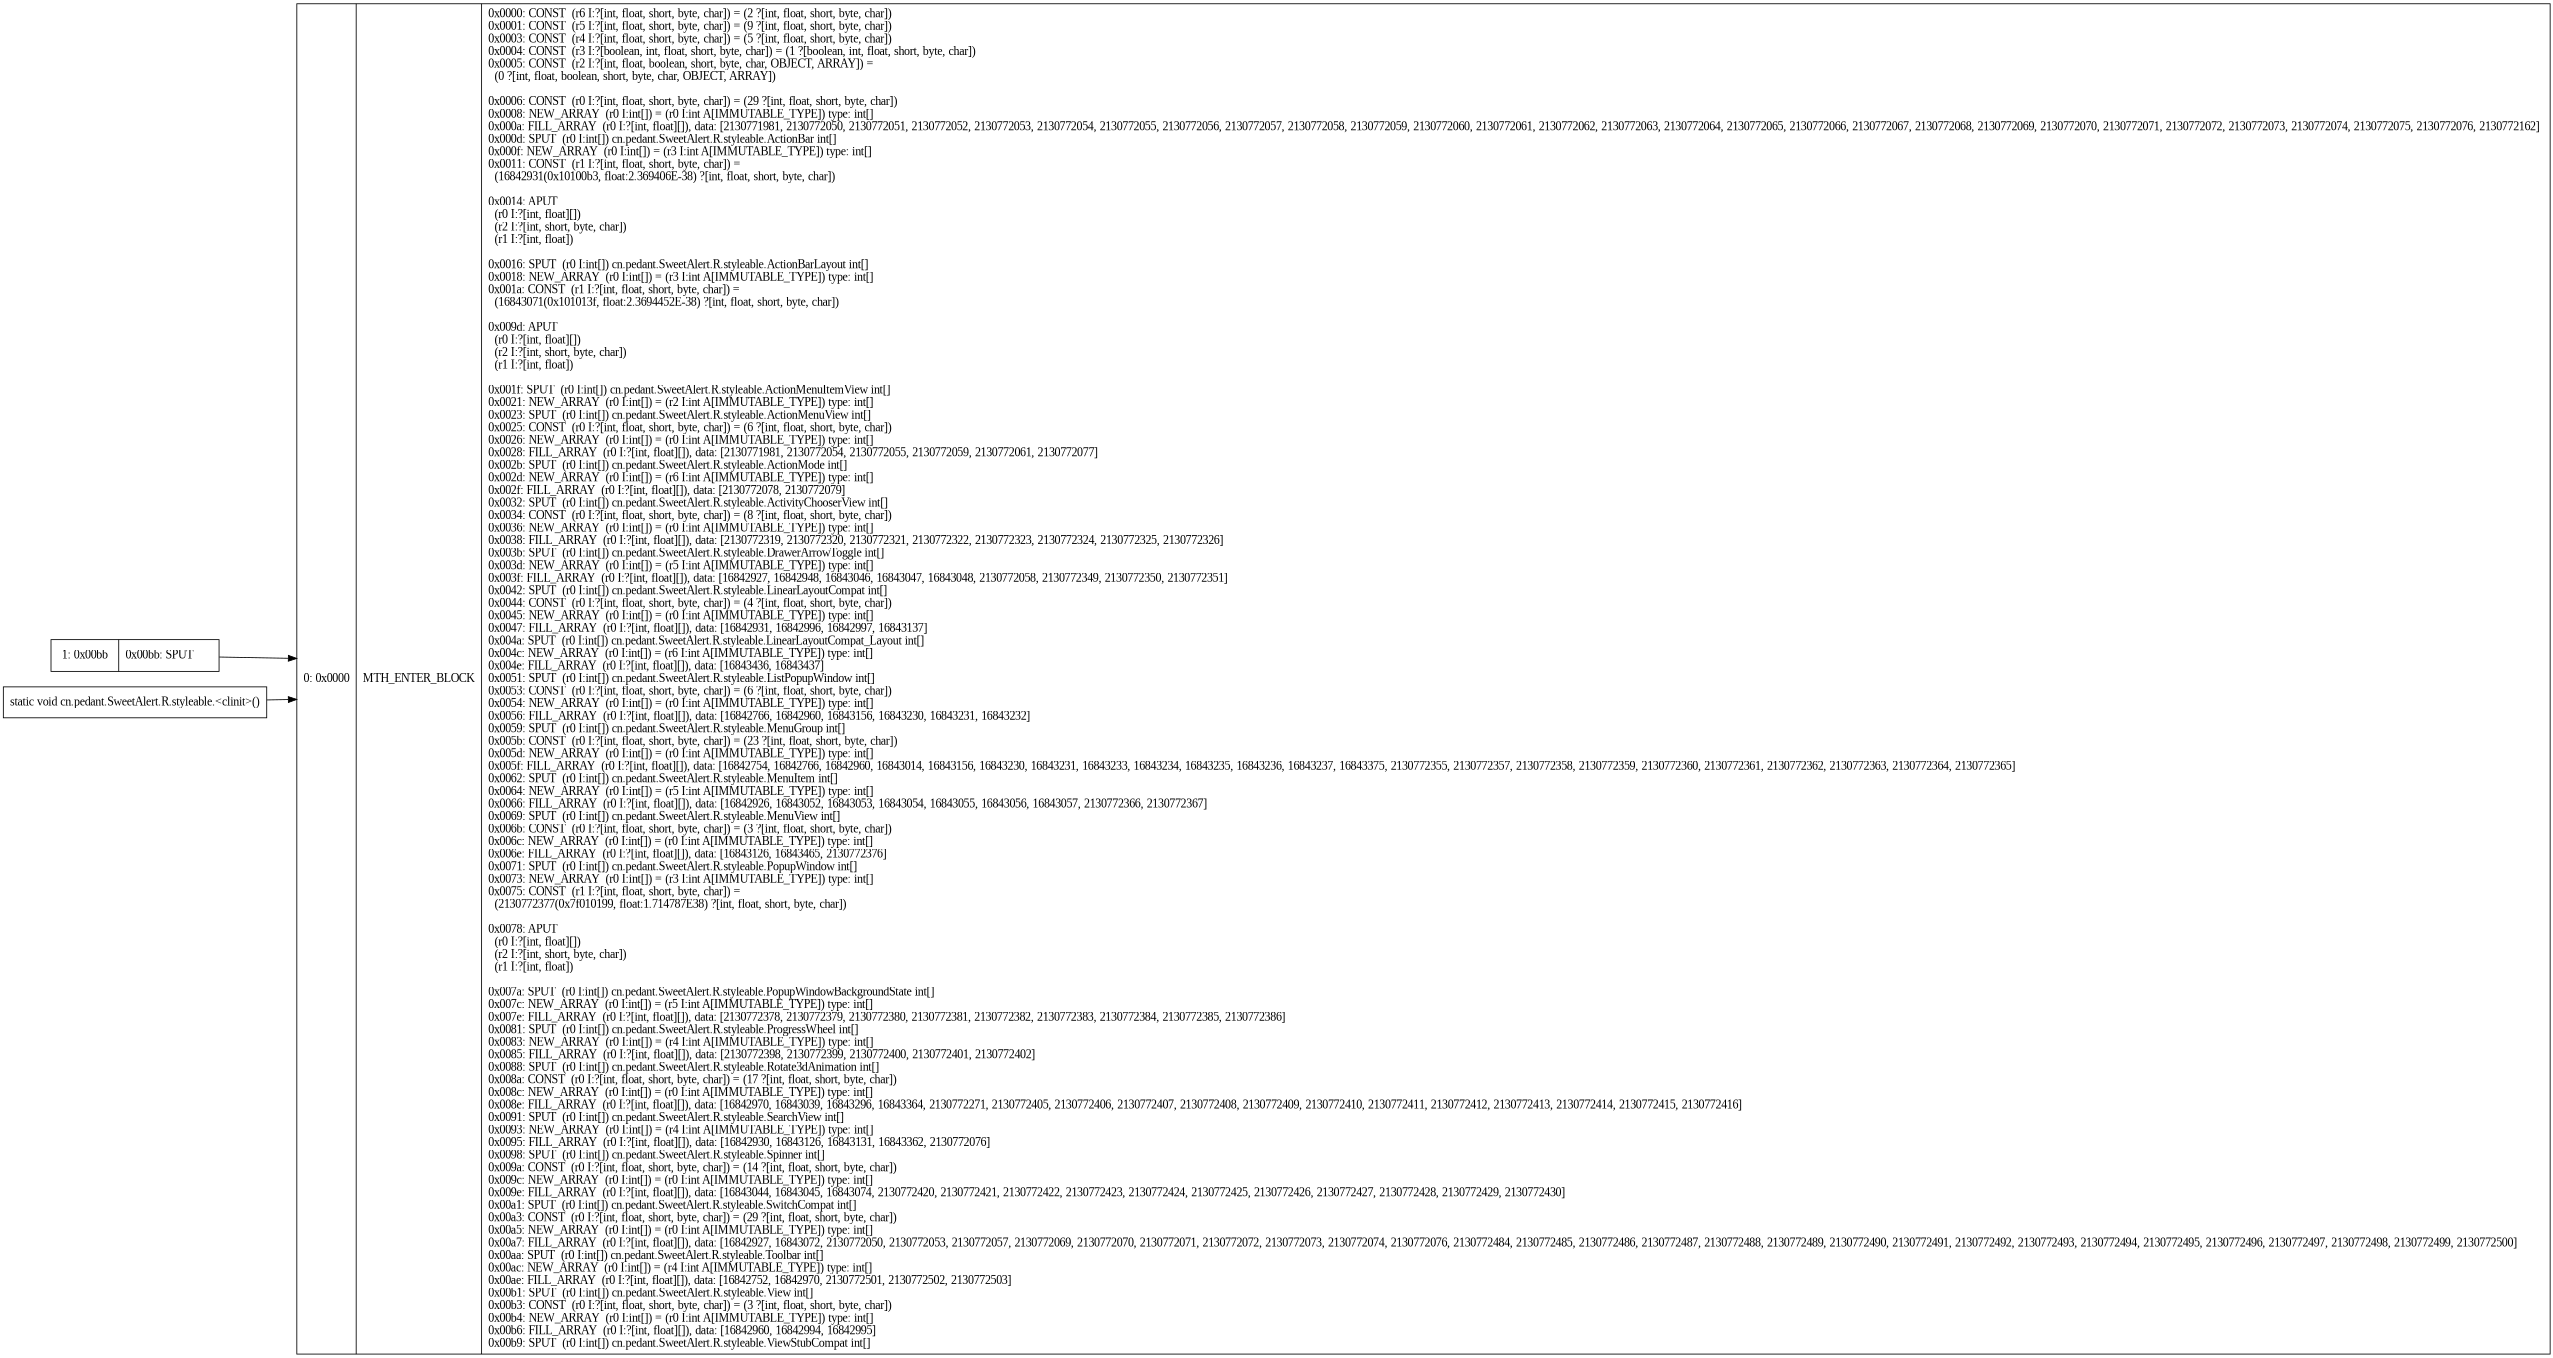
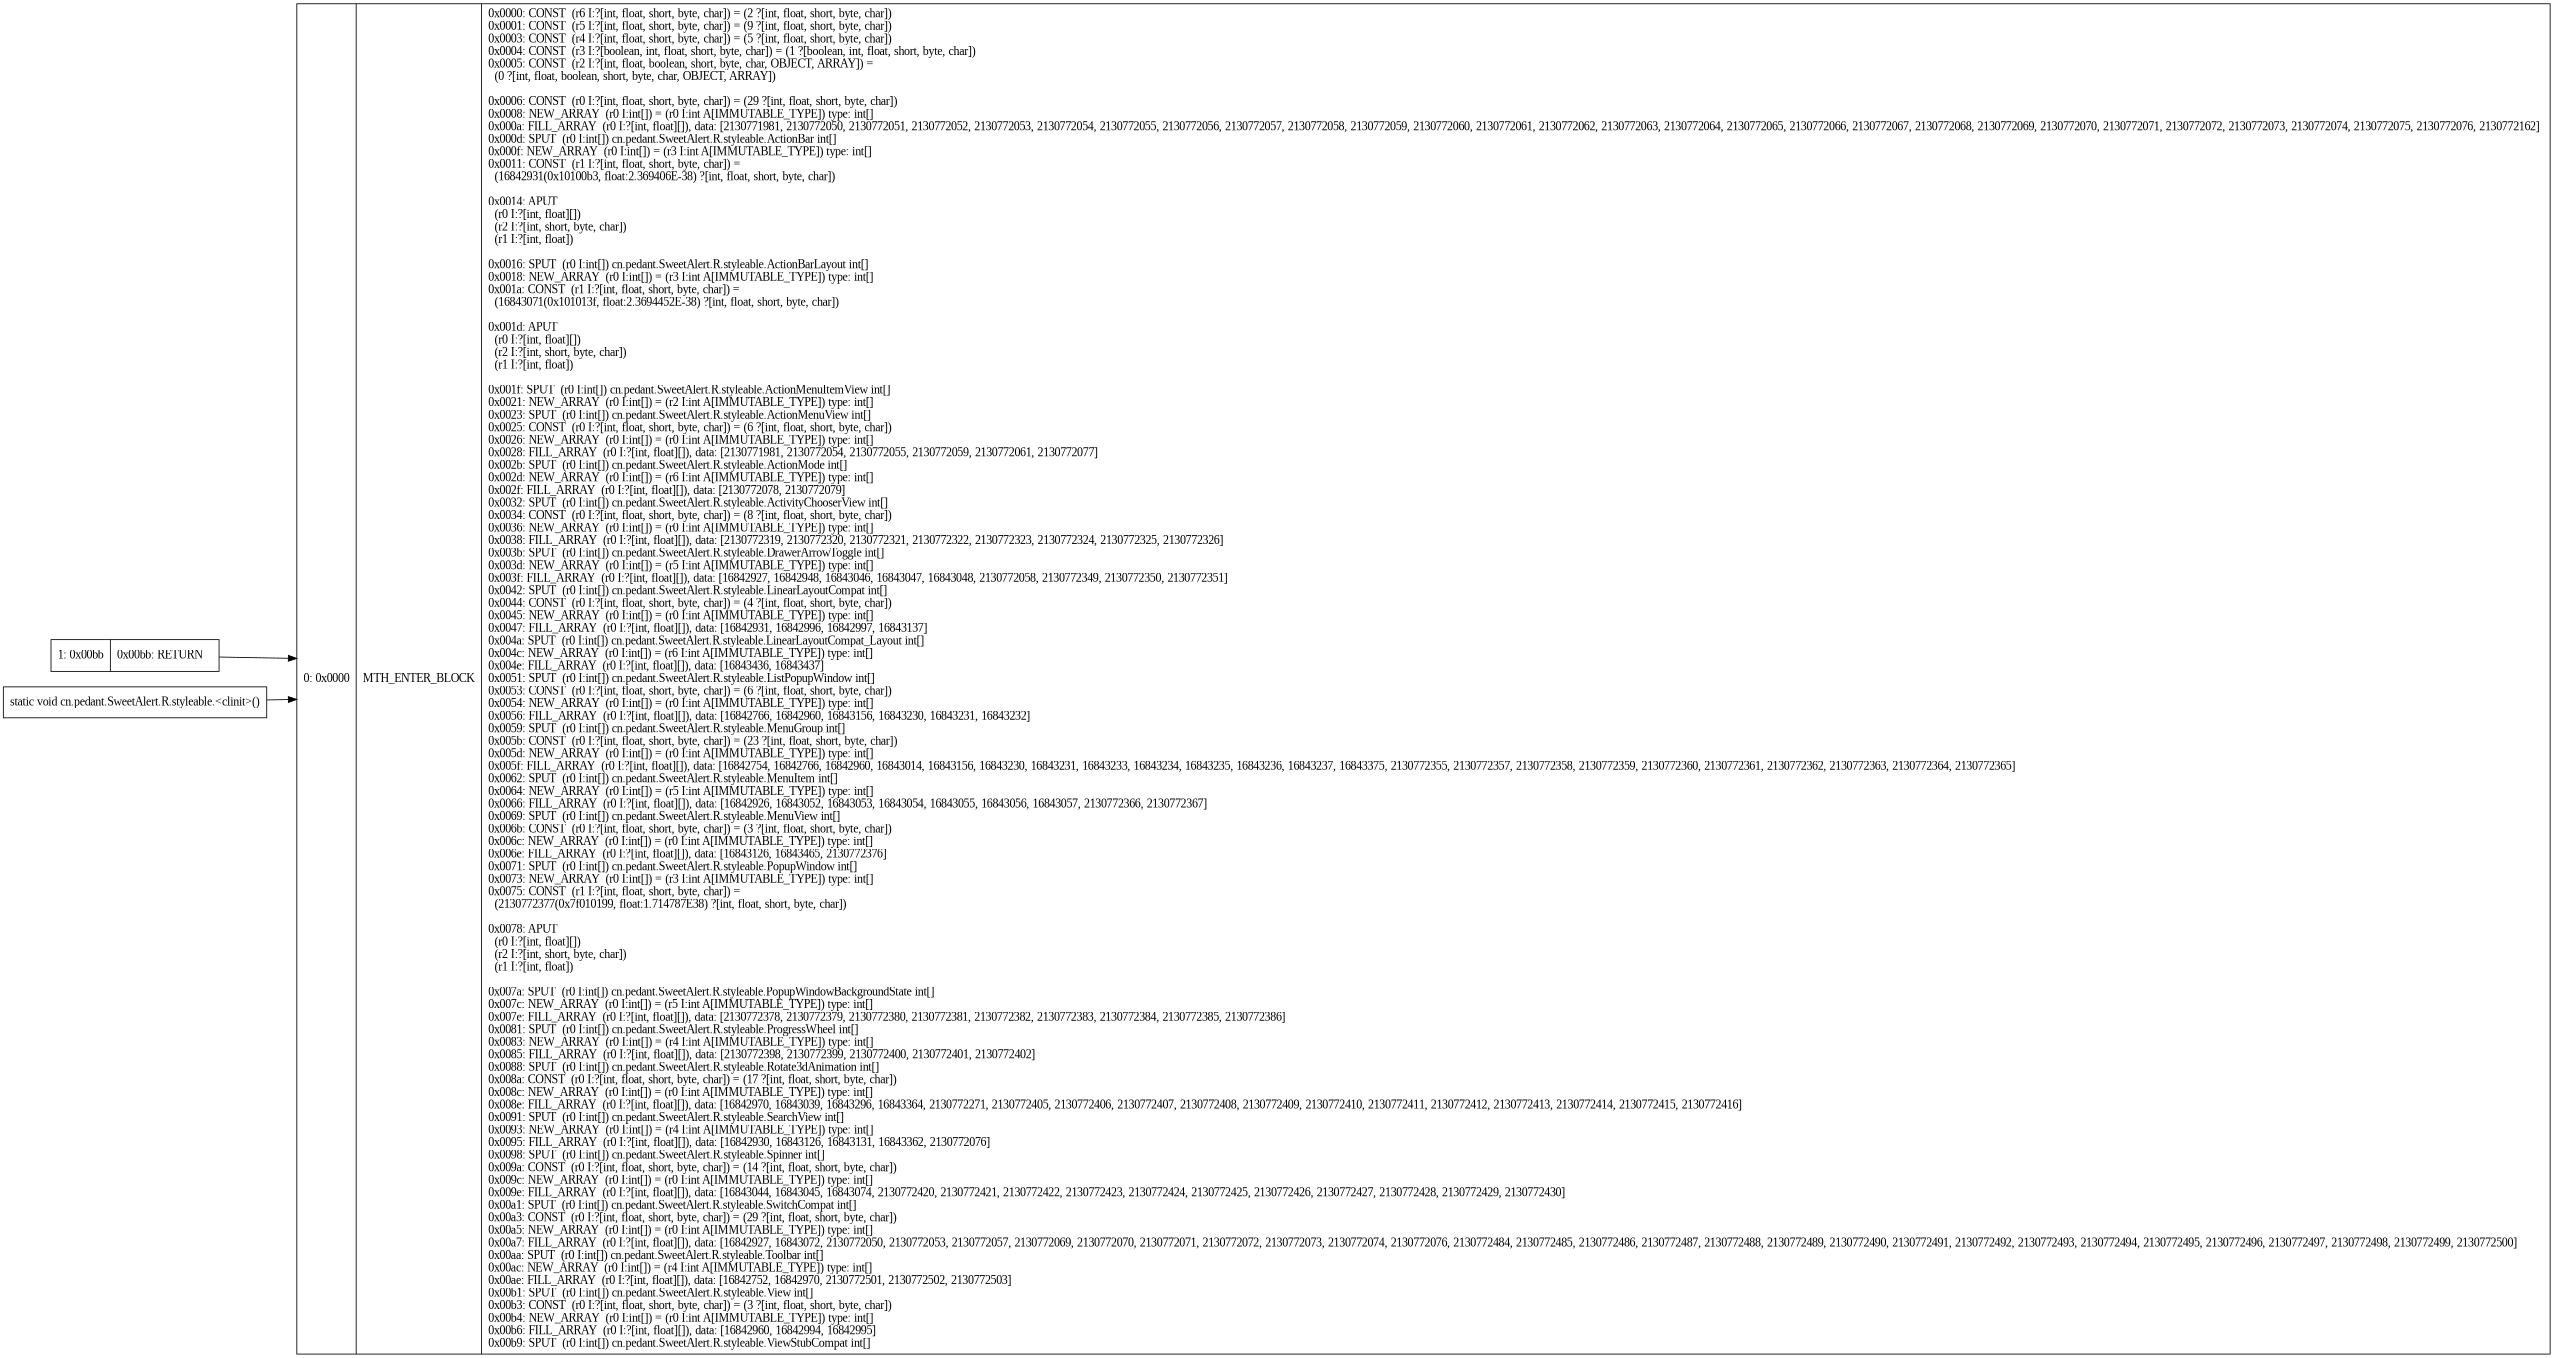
node "0: 0x0000": text "0x009d: APUT" -> "0x001d: APUT"
node "1: 0x00bb": text "0x00bb: SPUT" -> "0x00bb: RETURN"
